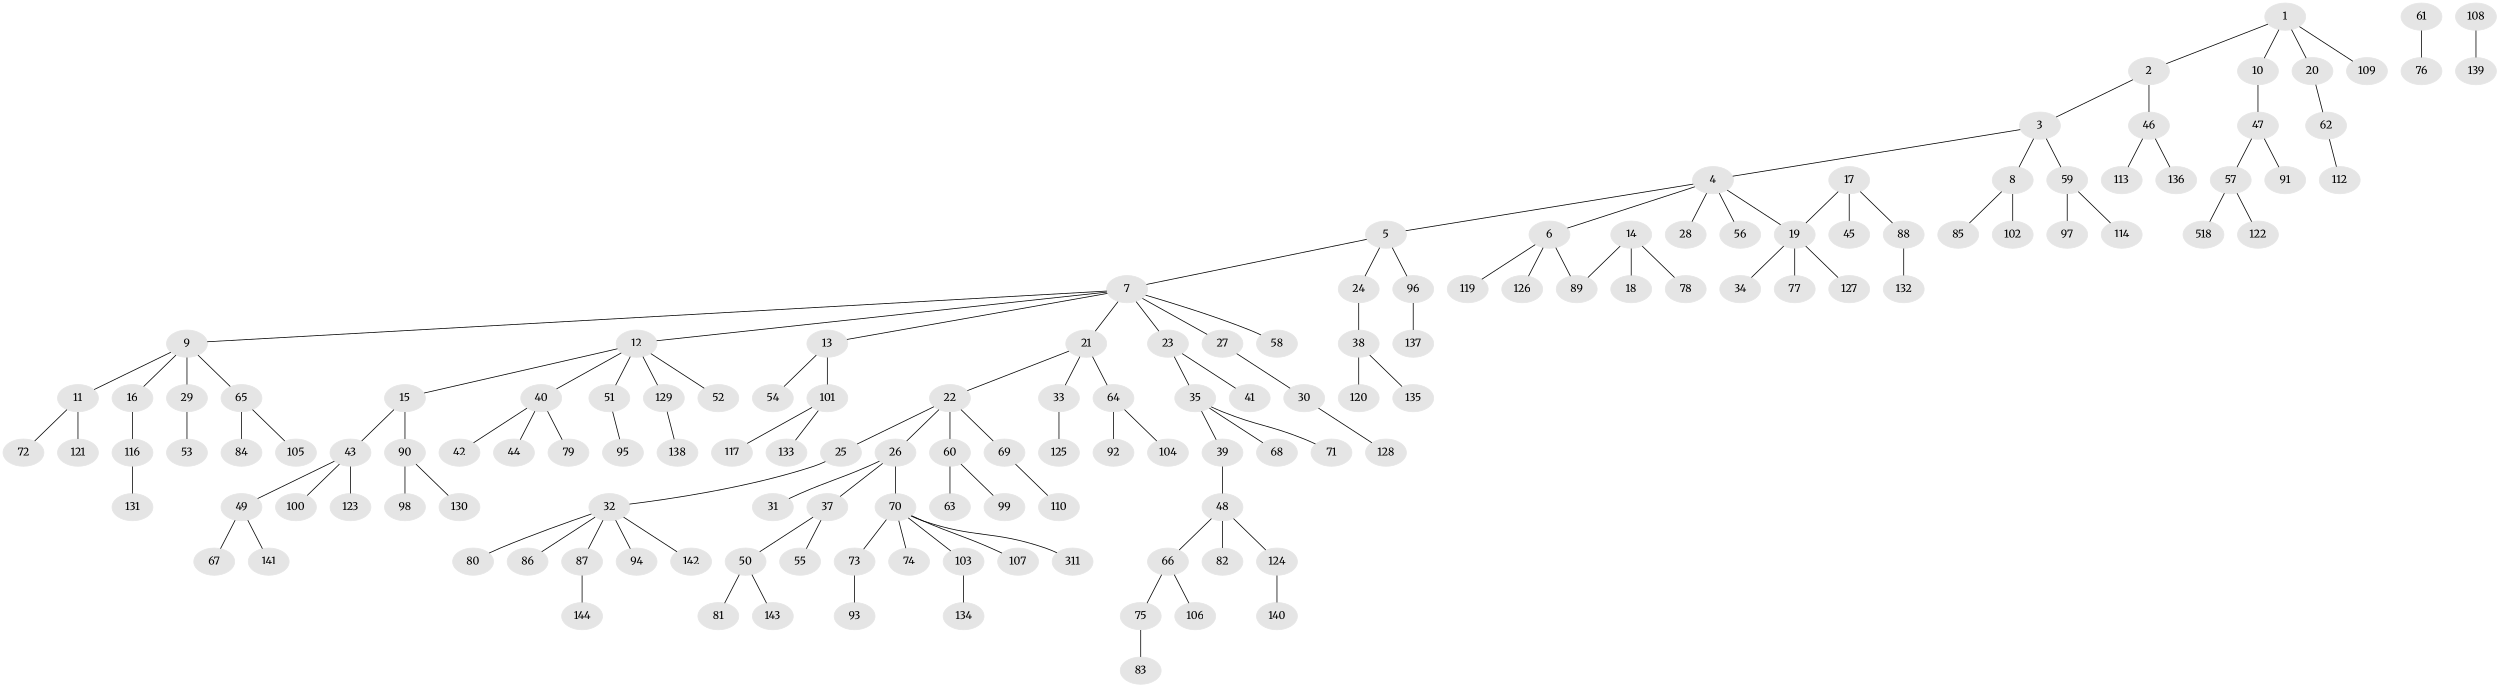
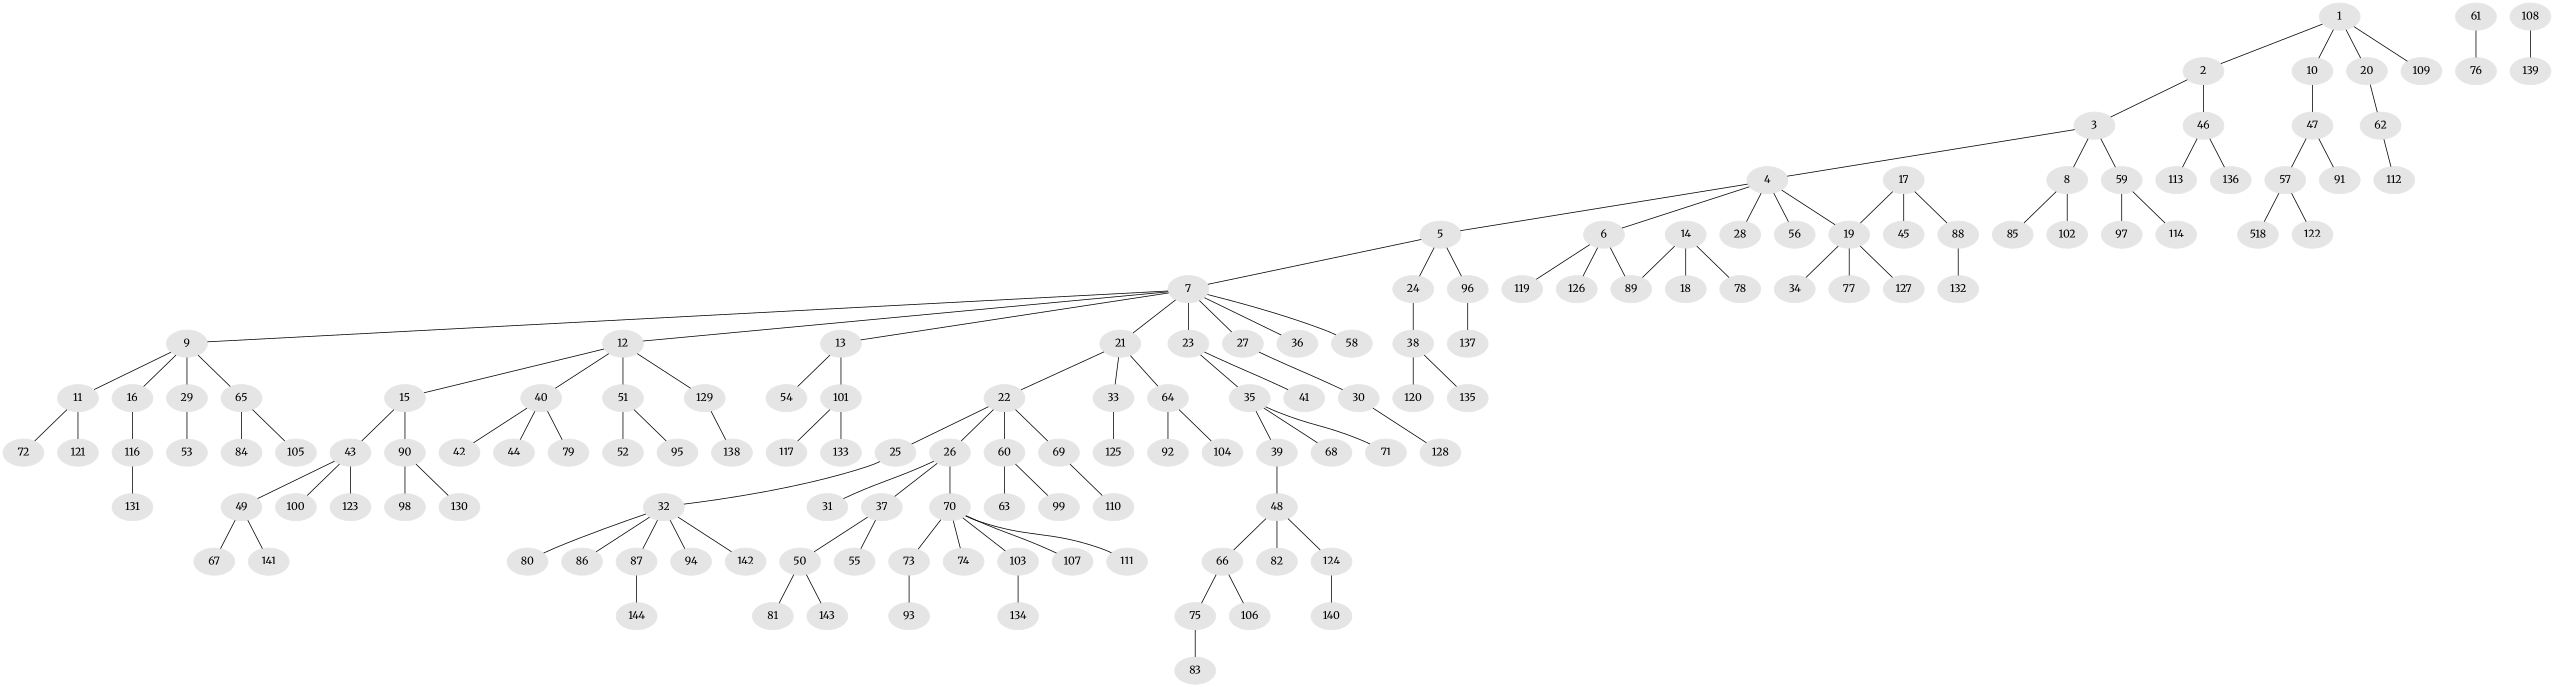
node "36": added
edge "12" -- "52": now "51" -- "52"
node "311": label "311" -> "111"
